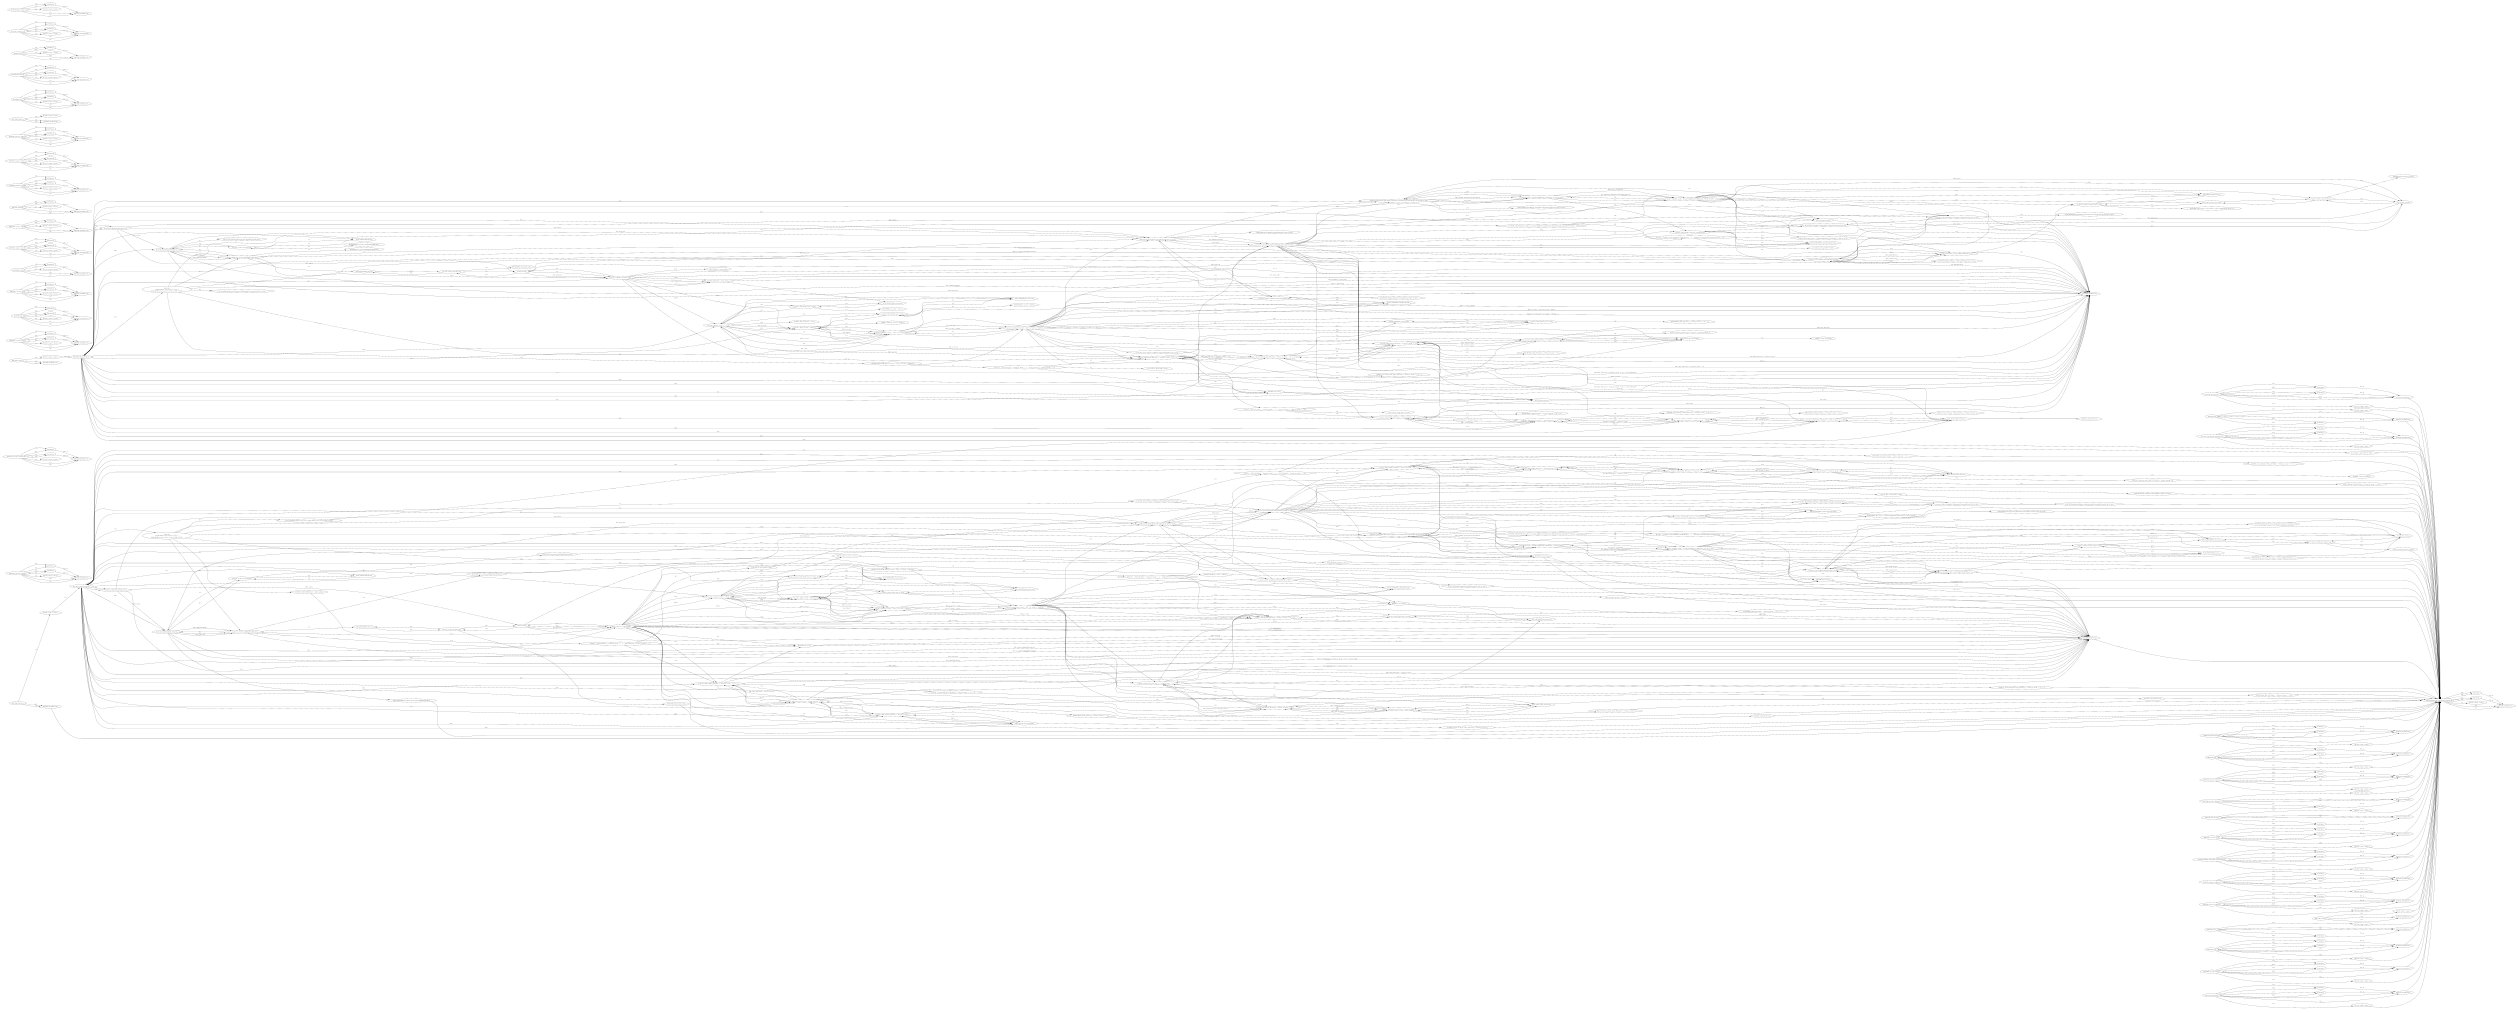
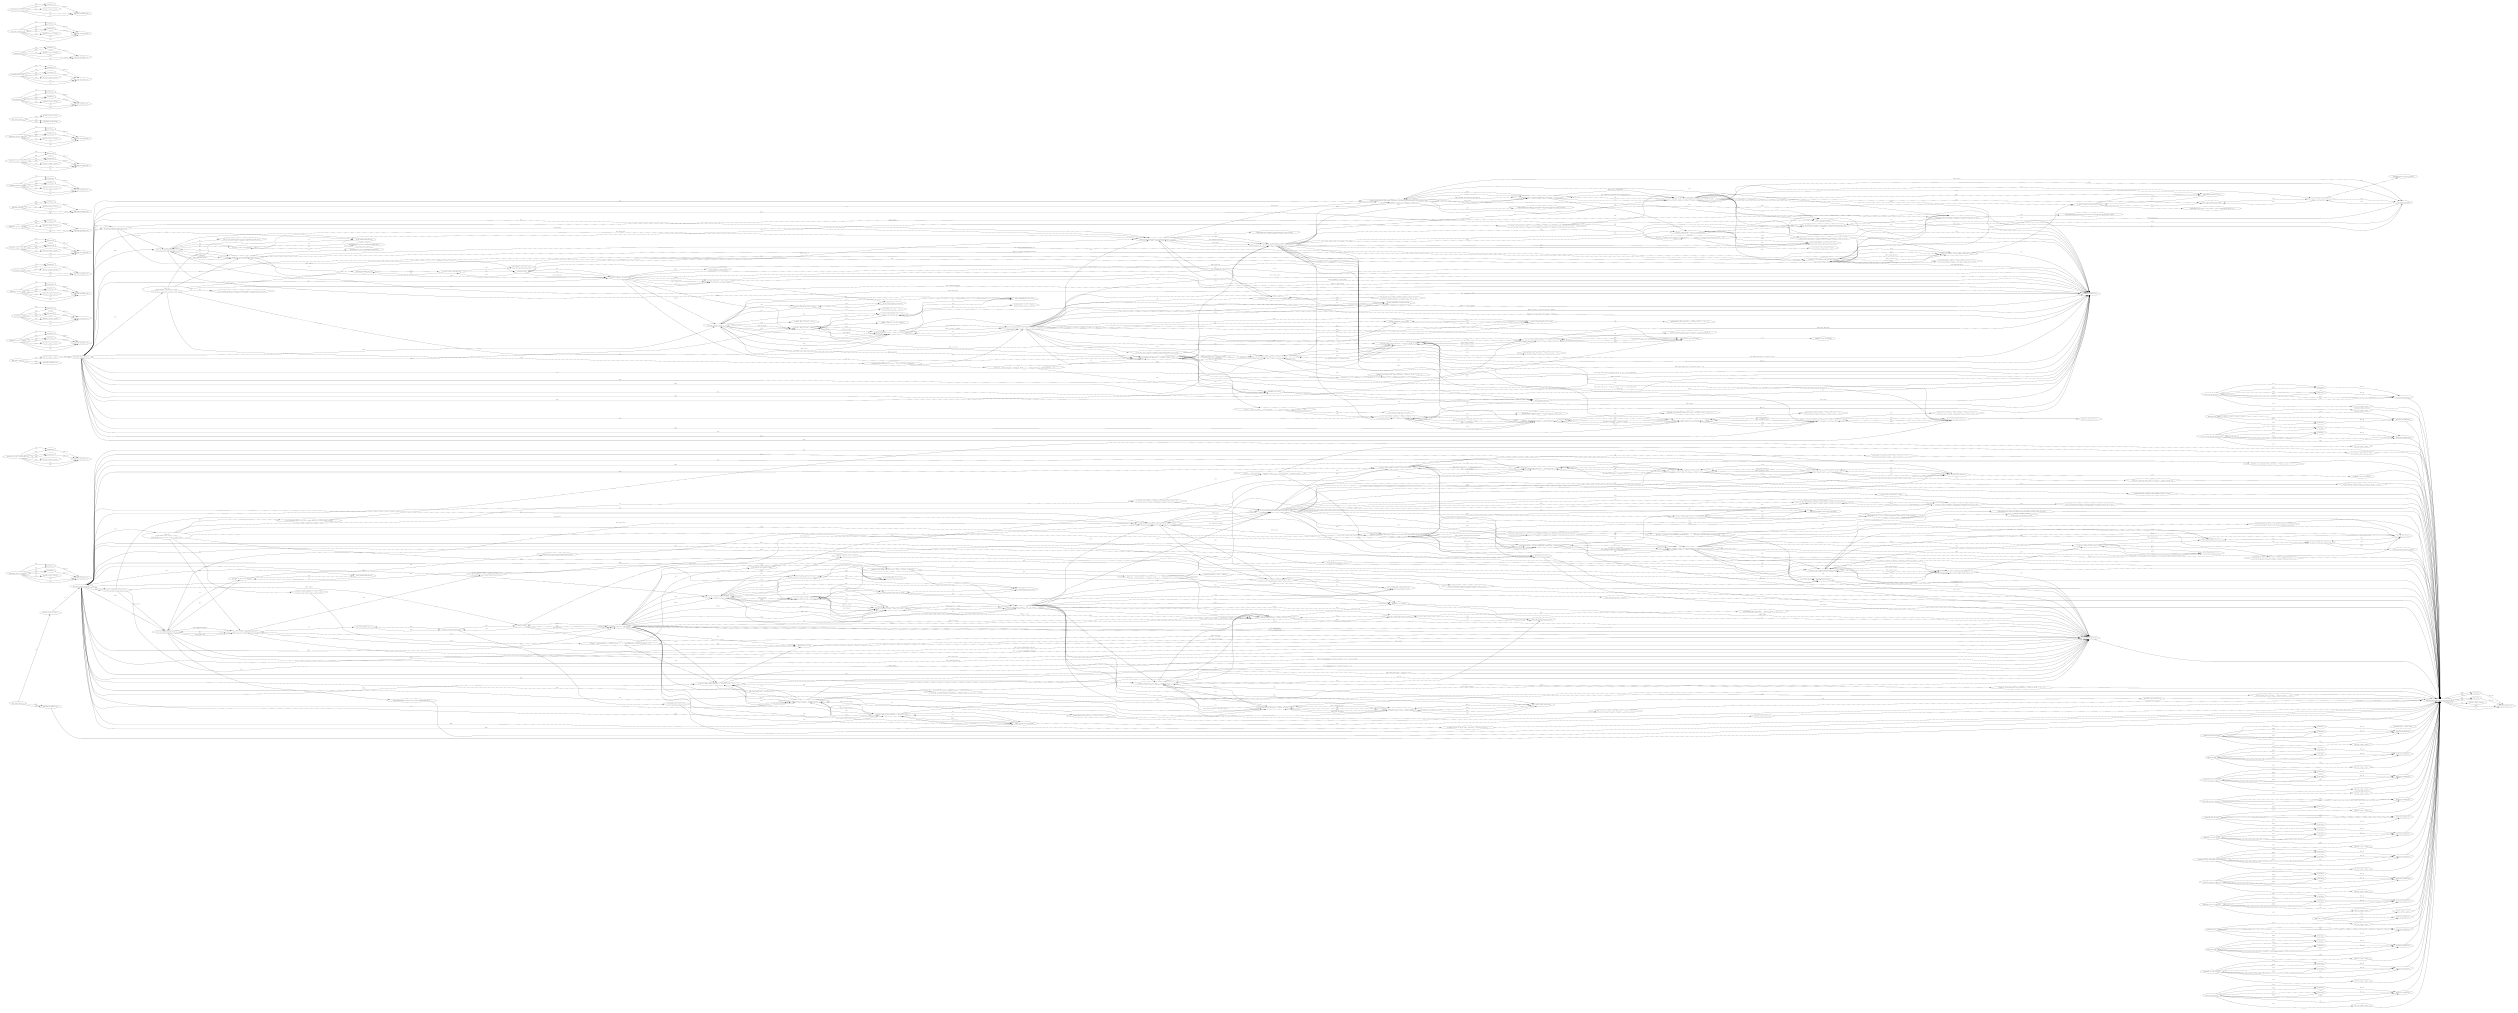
node "<(LOCAL,Reset : Reset)<SUB>7</SUB>>": removed
node "<(LOCAL,Reset : Reset)<SUB>21</SUB>>": added
node "(IDENTIFIER,it,it == headers.end())": added
